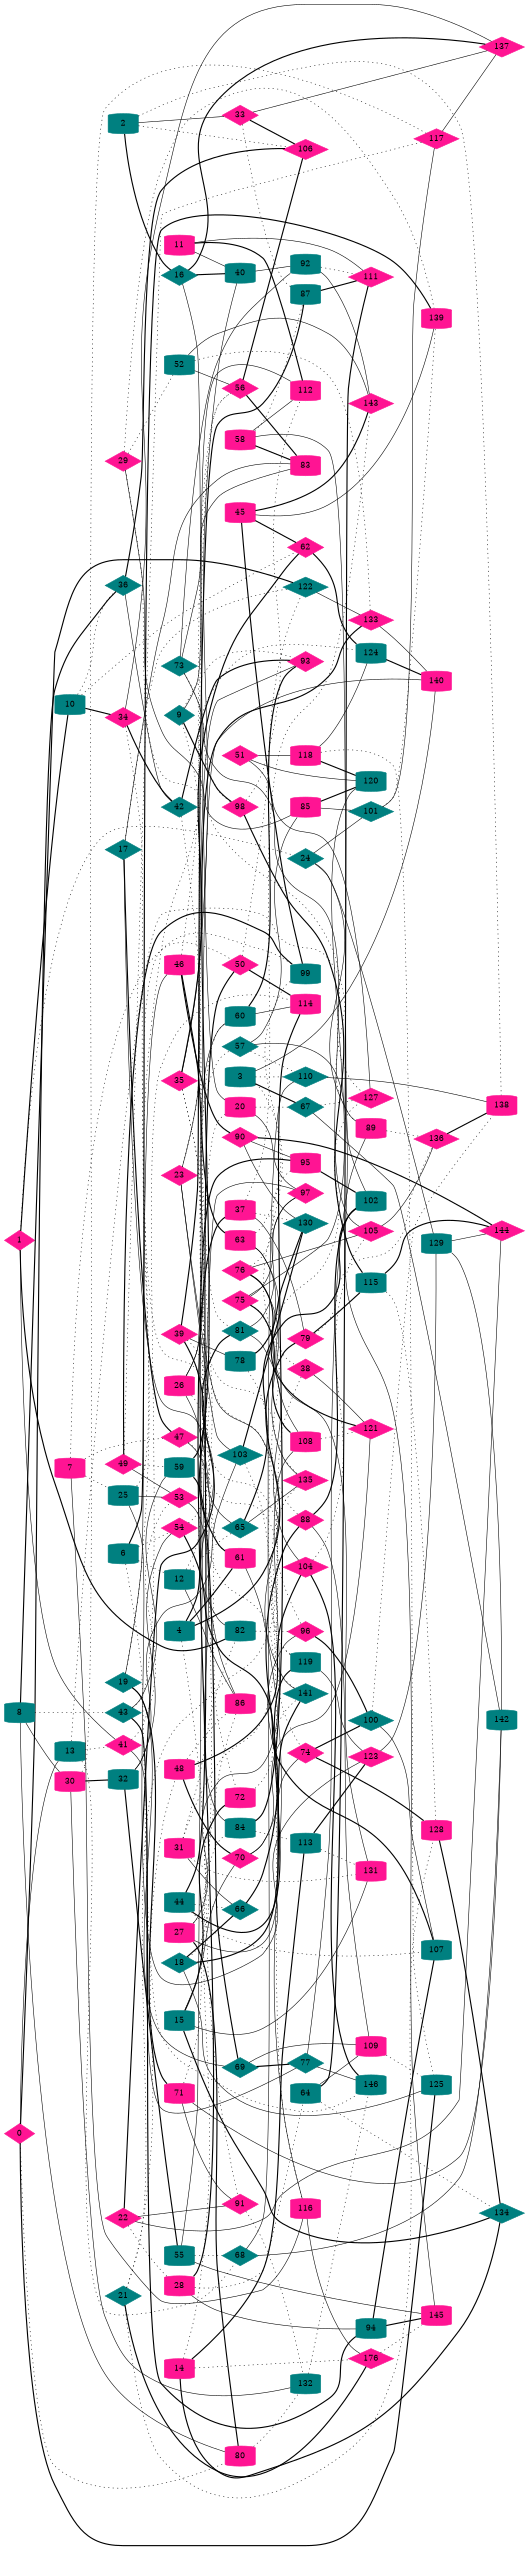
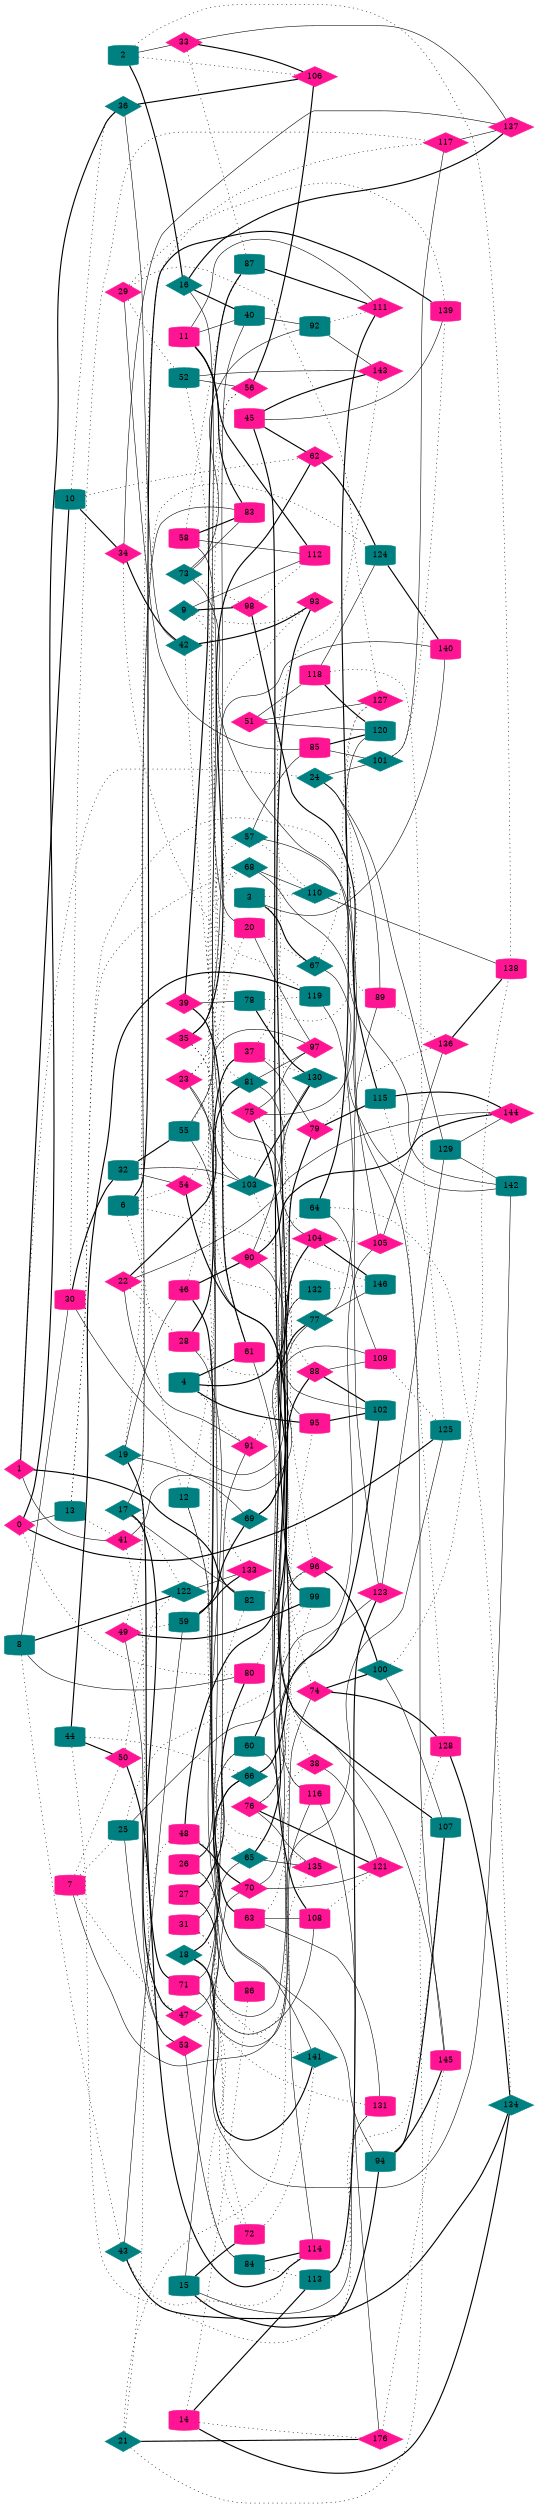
edge "56" -- "83": now "11" -- "83"
edge "133" -- "140": removed
edge "93" -- "23": style solid -> dotted
